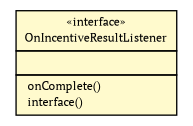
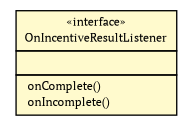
node "OnIncentiveResultListener": text "interface()" -> "onIncomplete()"
